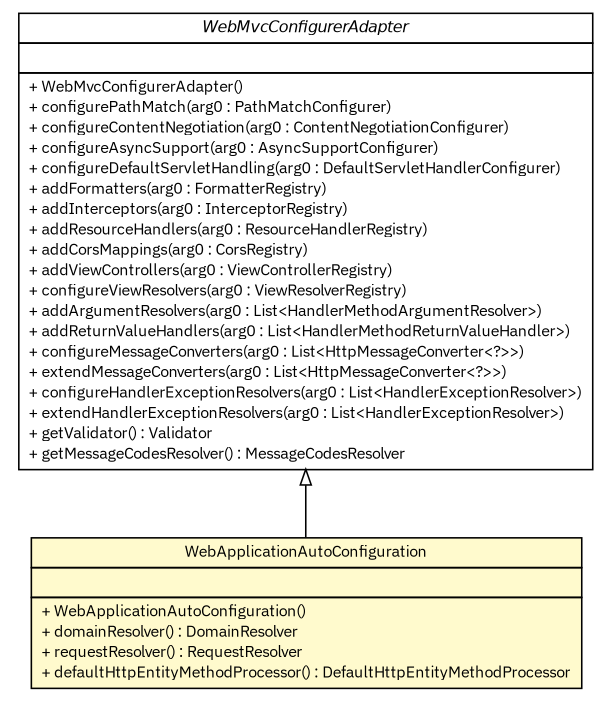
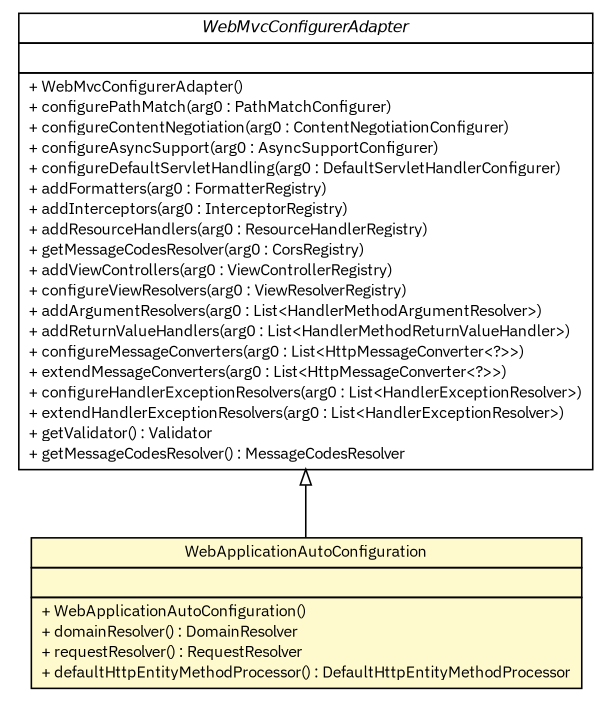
node "WebMvcConfigurerAdapter": text "+ addCorsMappings(arg0 : CorsRegistry)" -> "+ getMessageCodesResolver(arg0 : CorsRegistry)"
